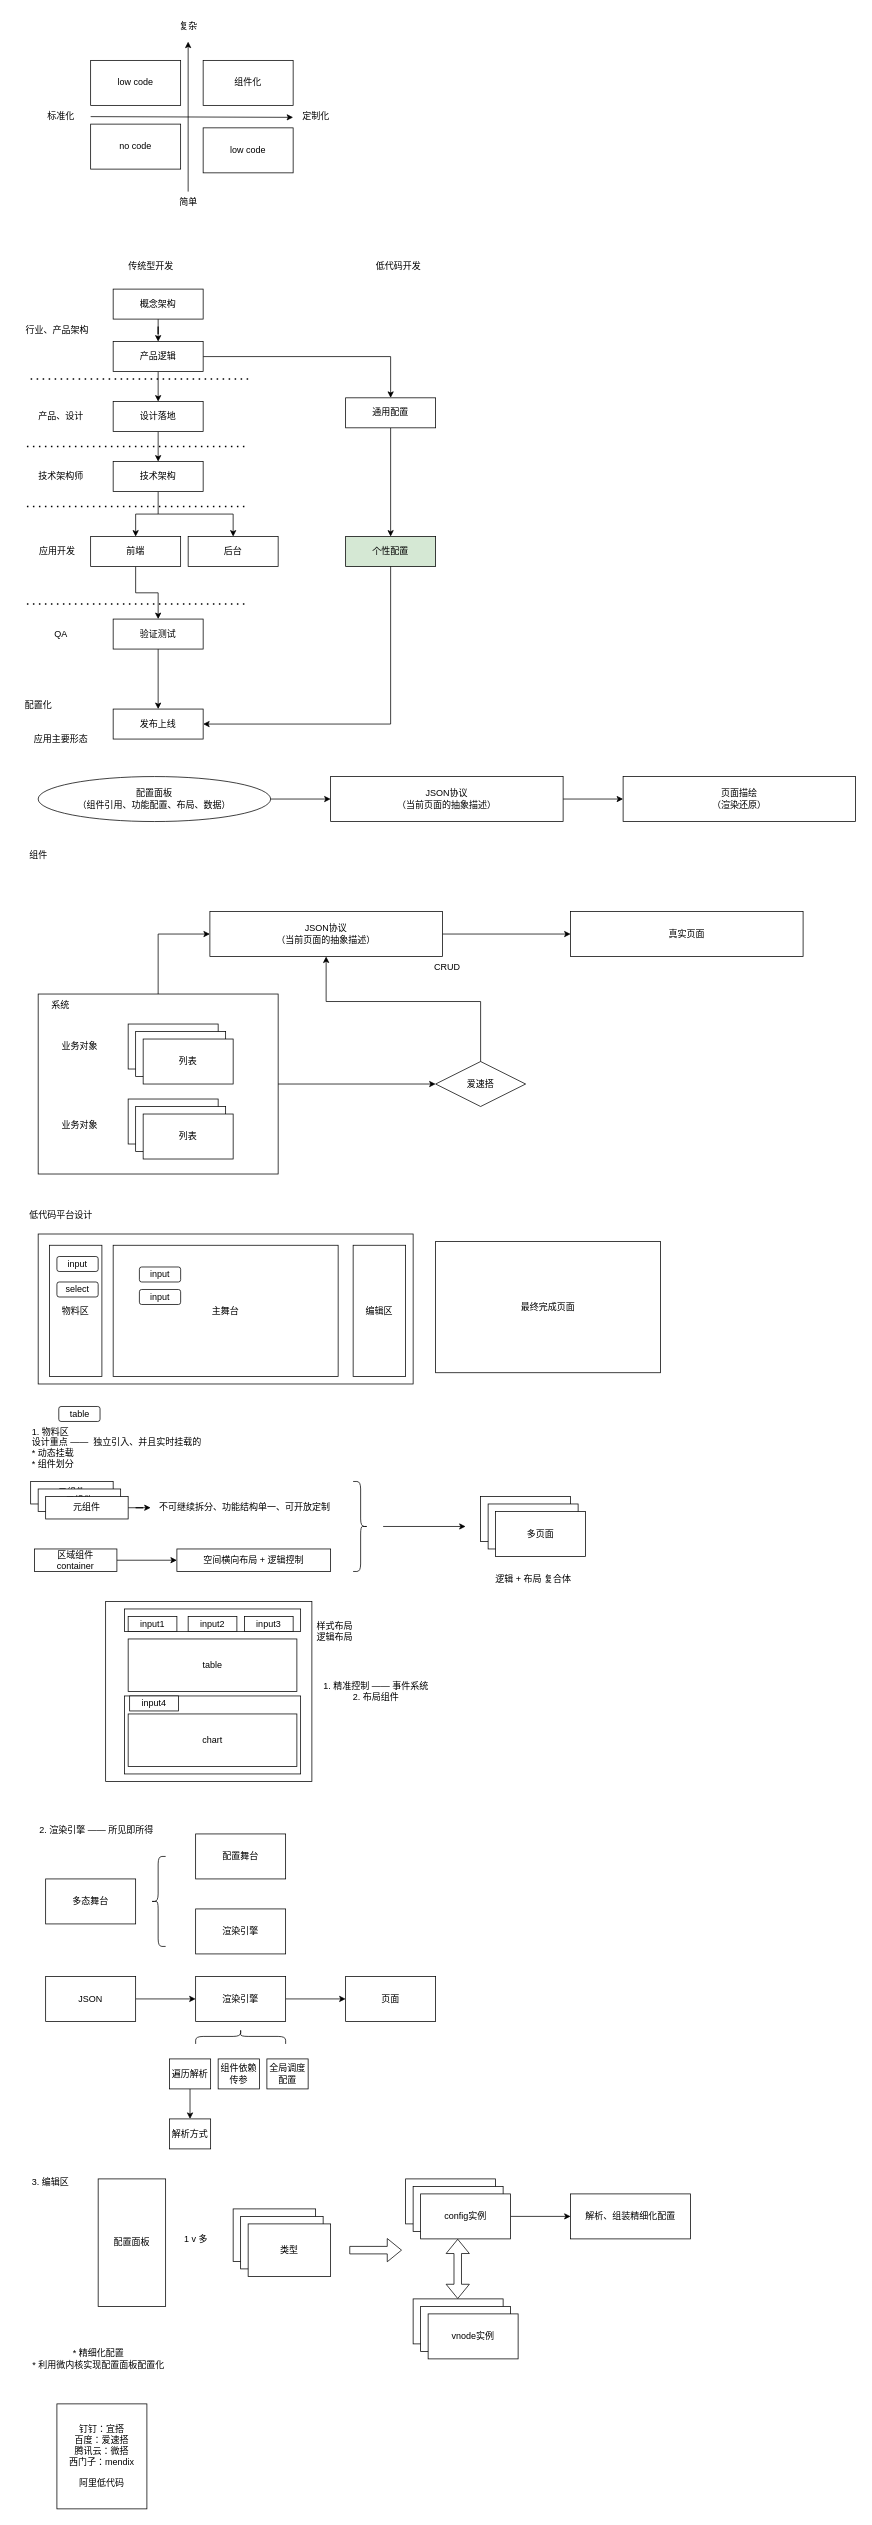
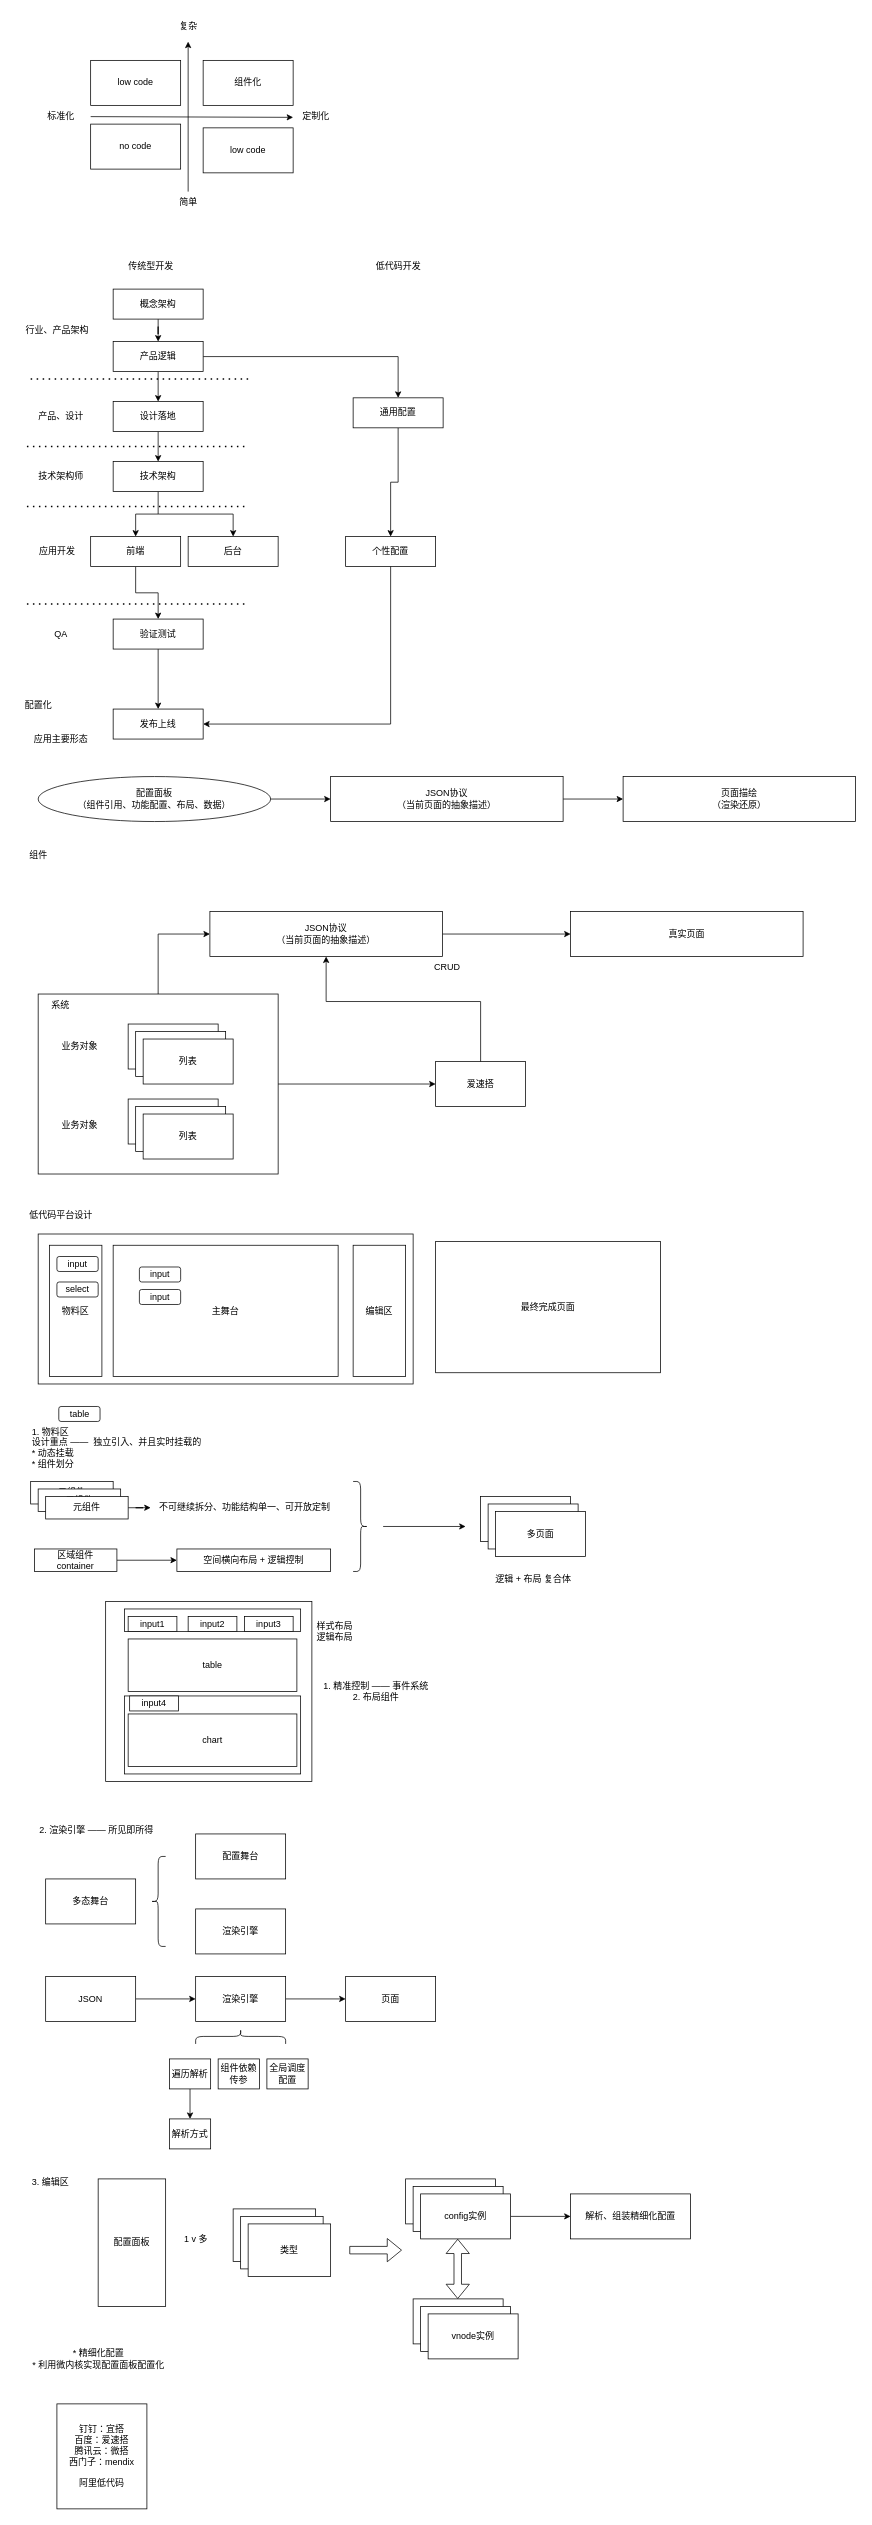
node "通用配置": moved (390, 413) -> (398, 413)
node "个性配置": fillcolor #d5e8d4 -> #ffffff
node "爱速搭": shape diamond -> rectangle
